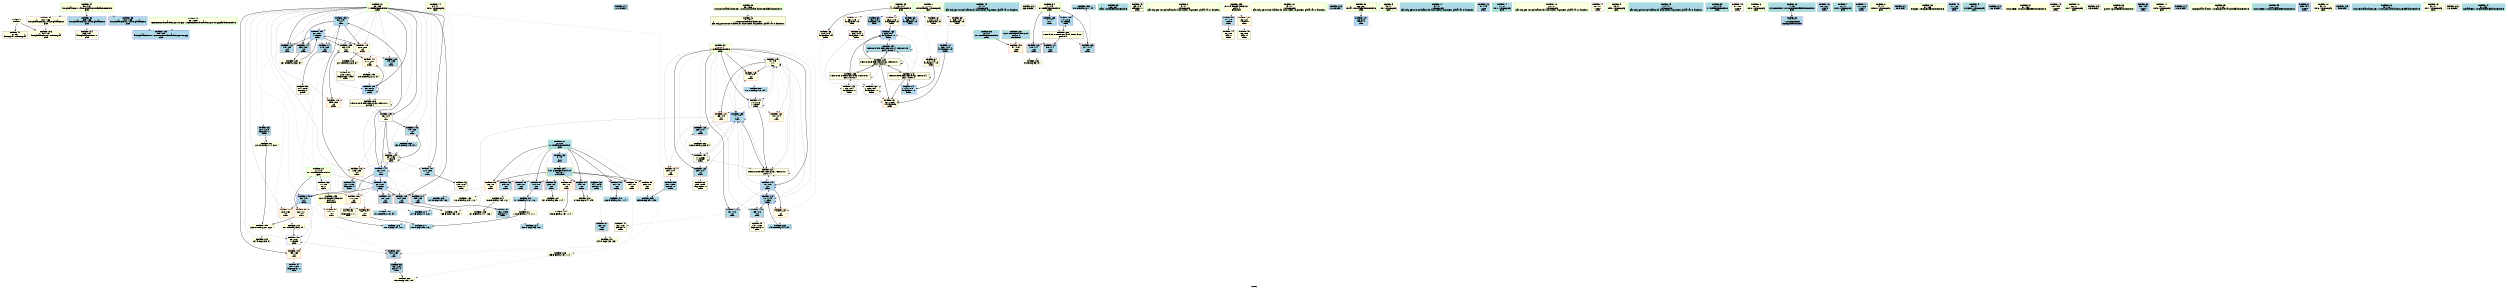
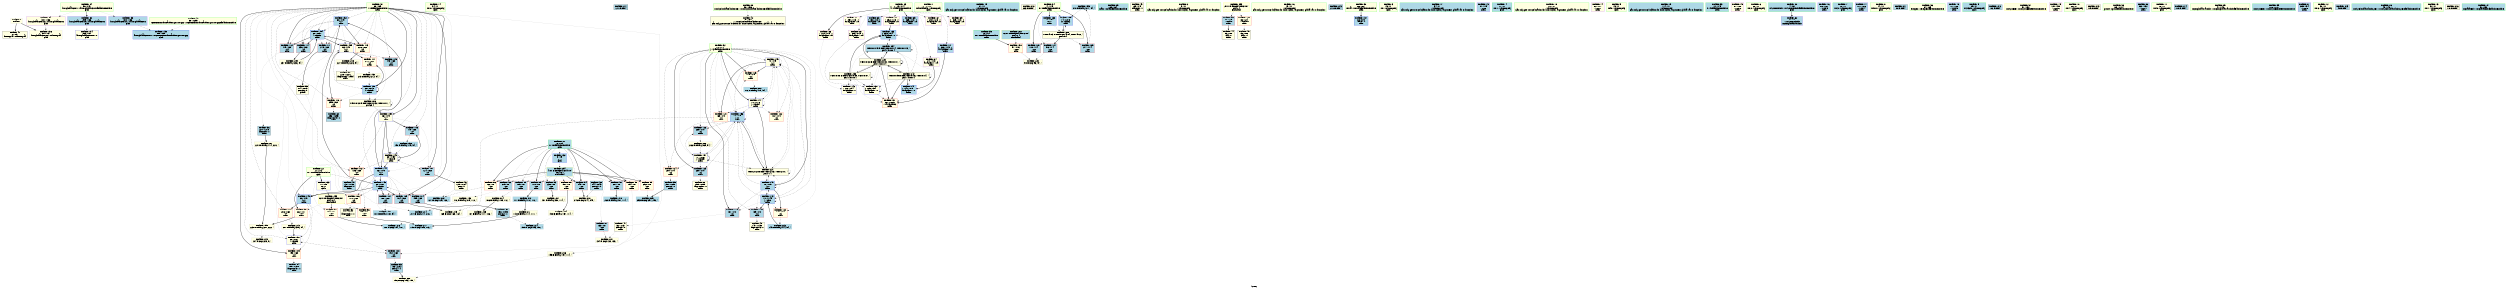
edge "NodeID: 152" -> "NodeID: 114": style bold -> dashed
node "NodeID: 145": text "cpp" -> "main"
node "NodeID: 60": added
